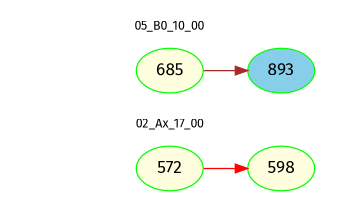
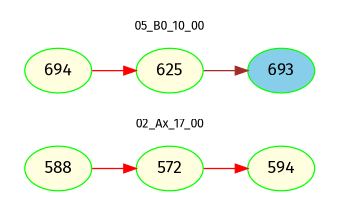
node "694": added
node "685": label "685" -> "625"
node "893": label "893" -> "693"
node "588": added
node "598": label "598" -> "594"
